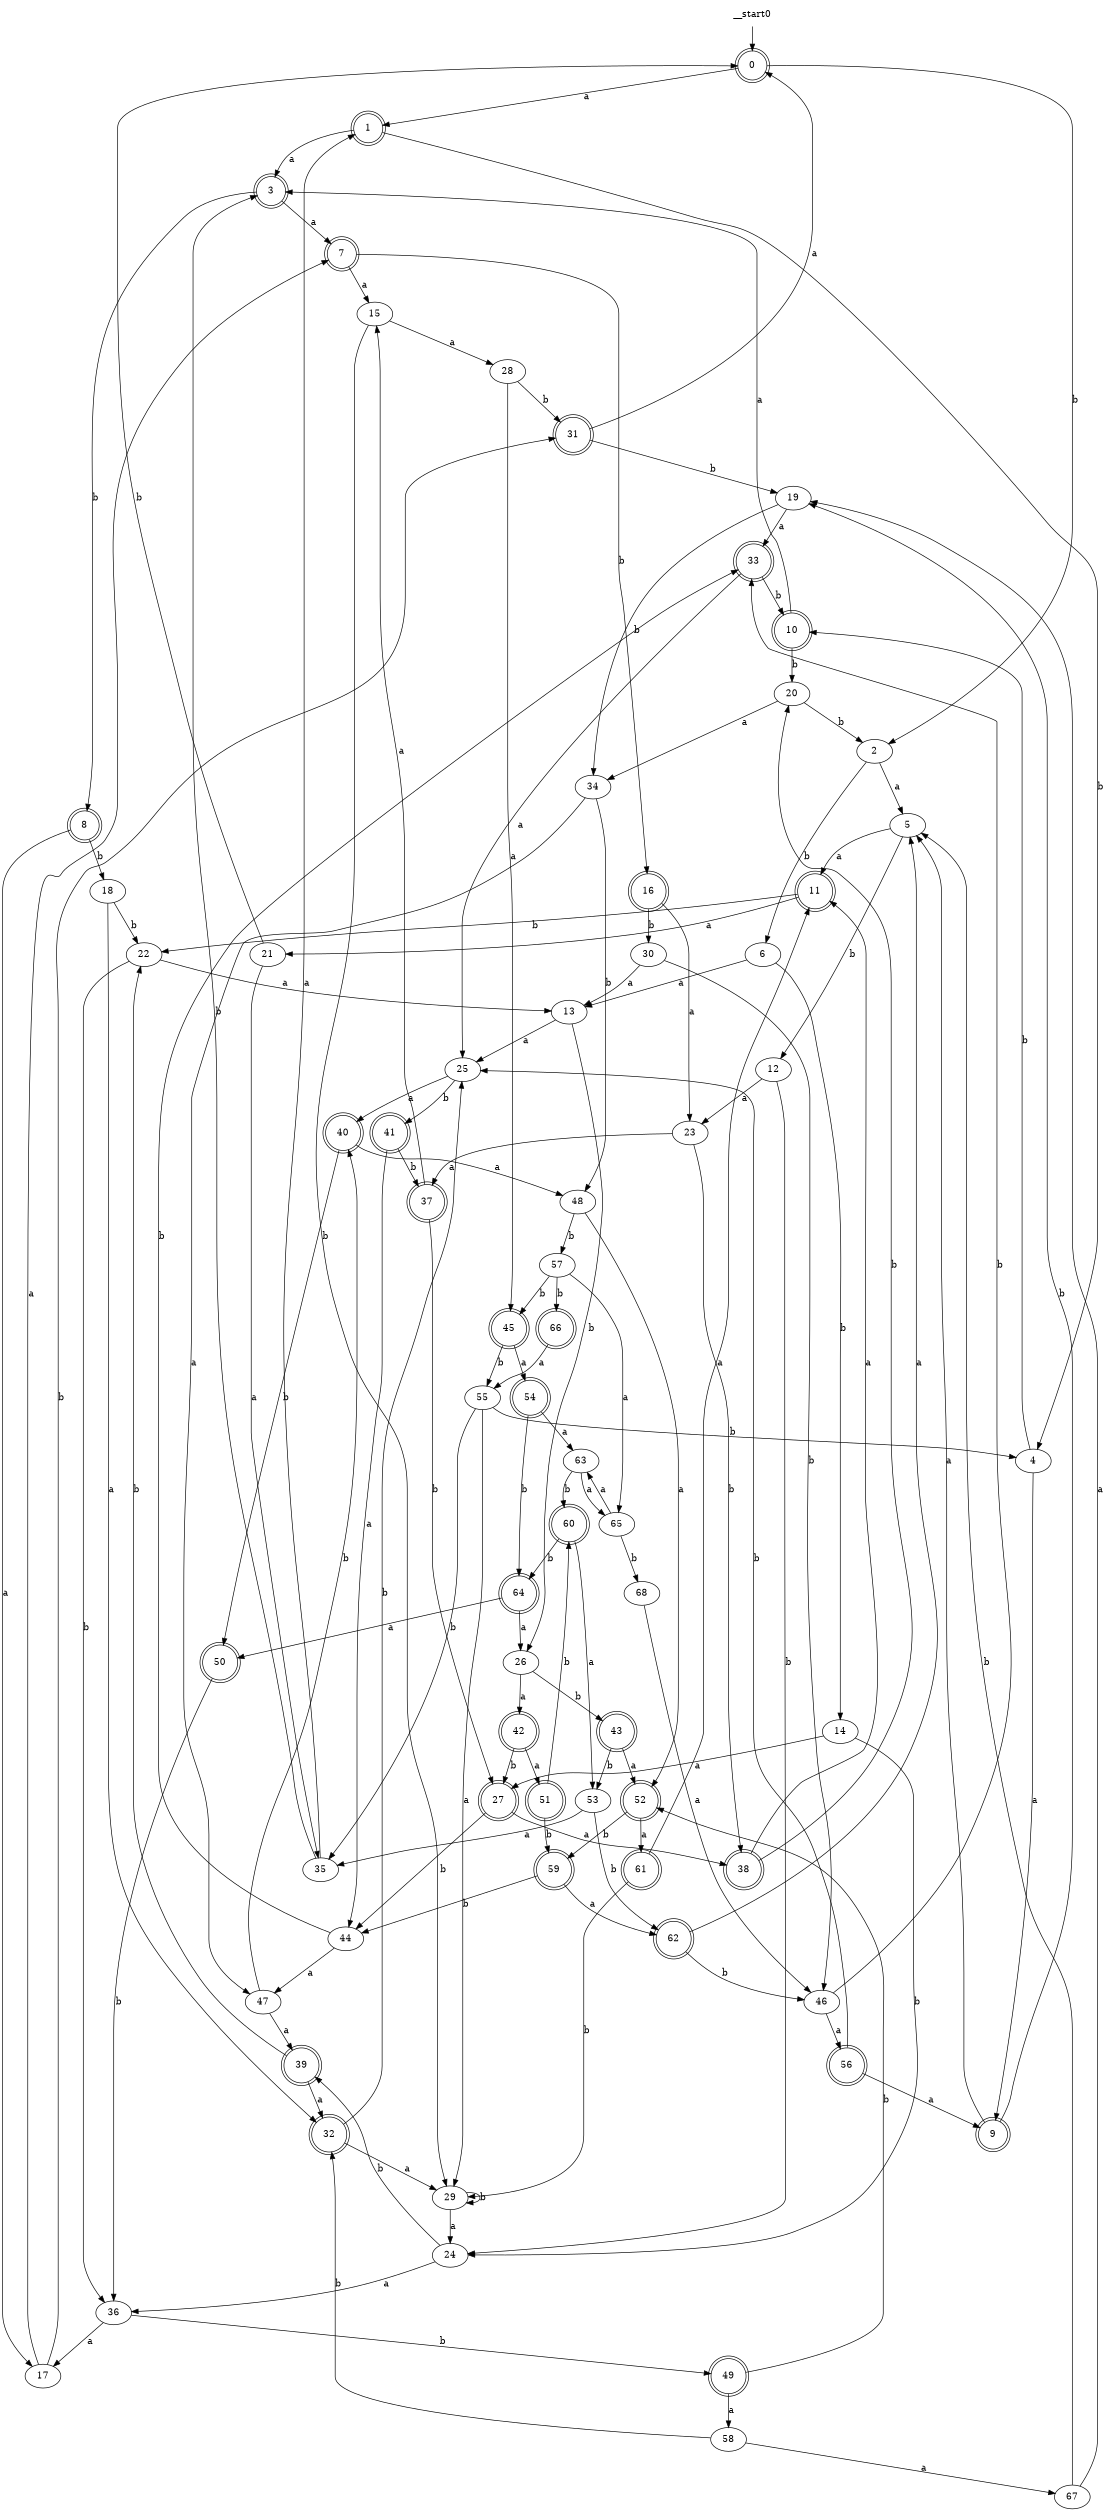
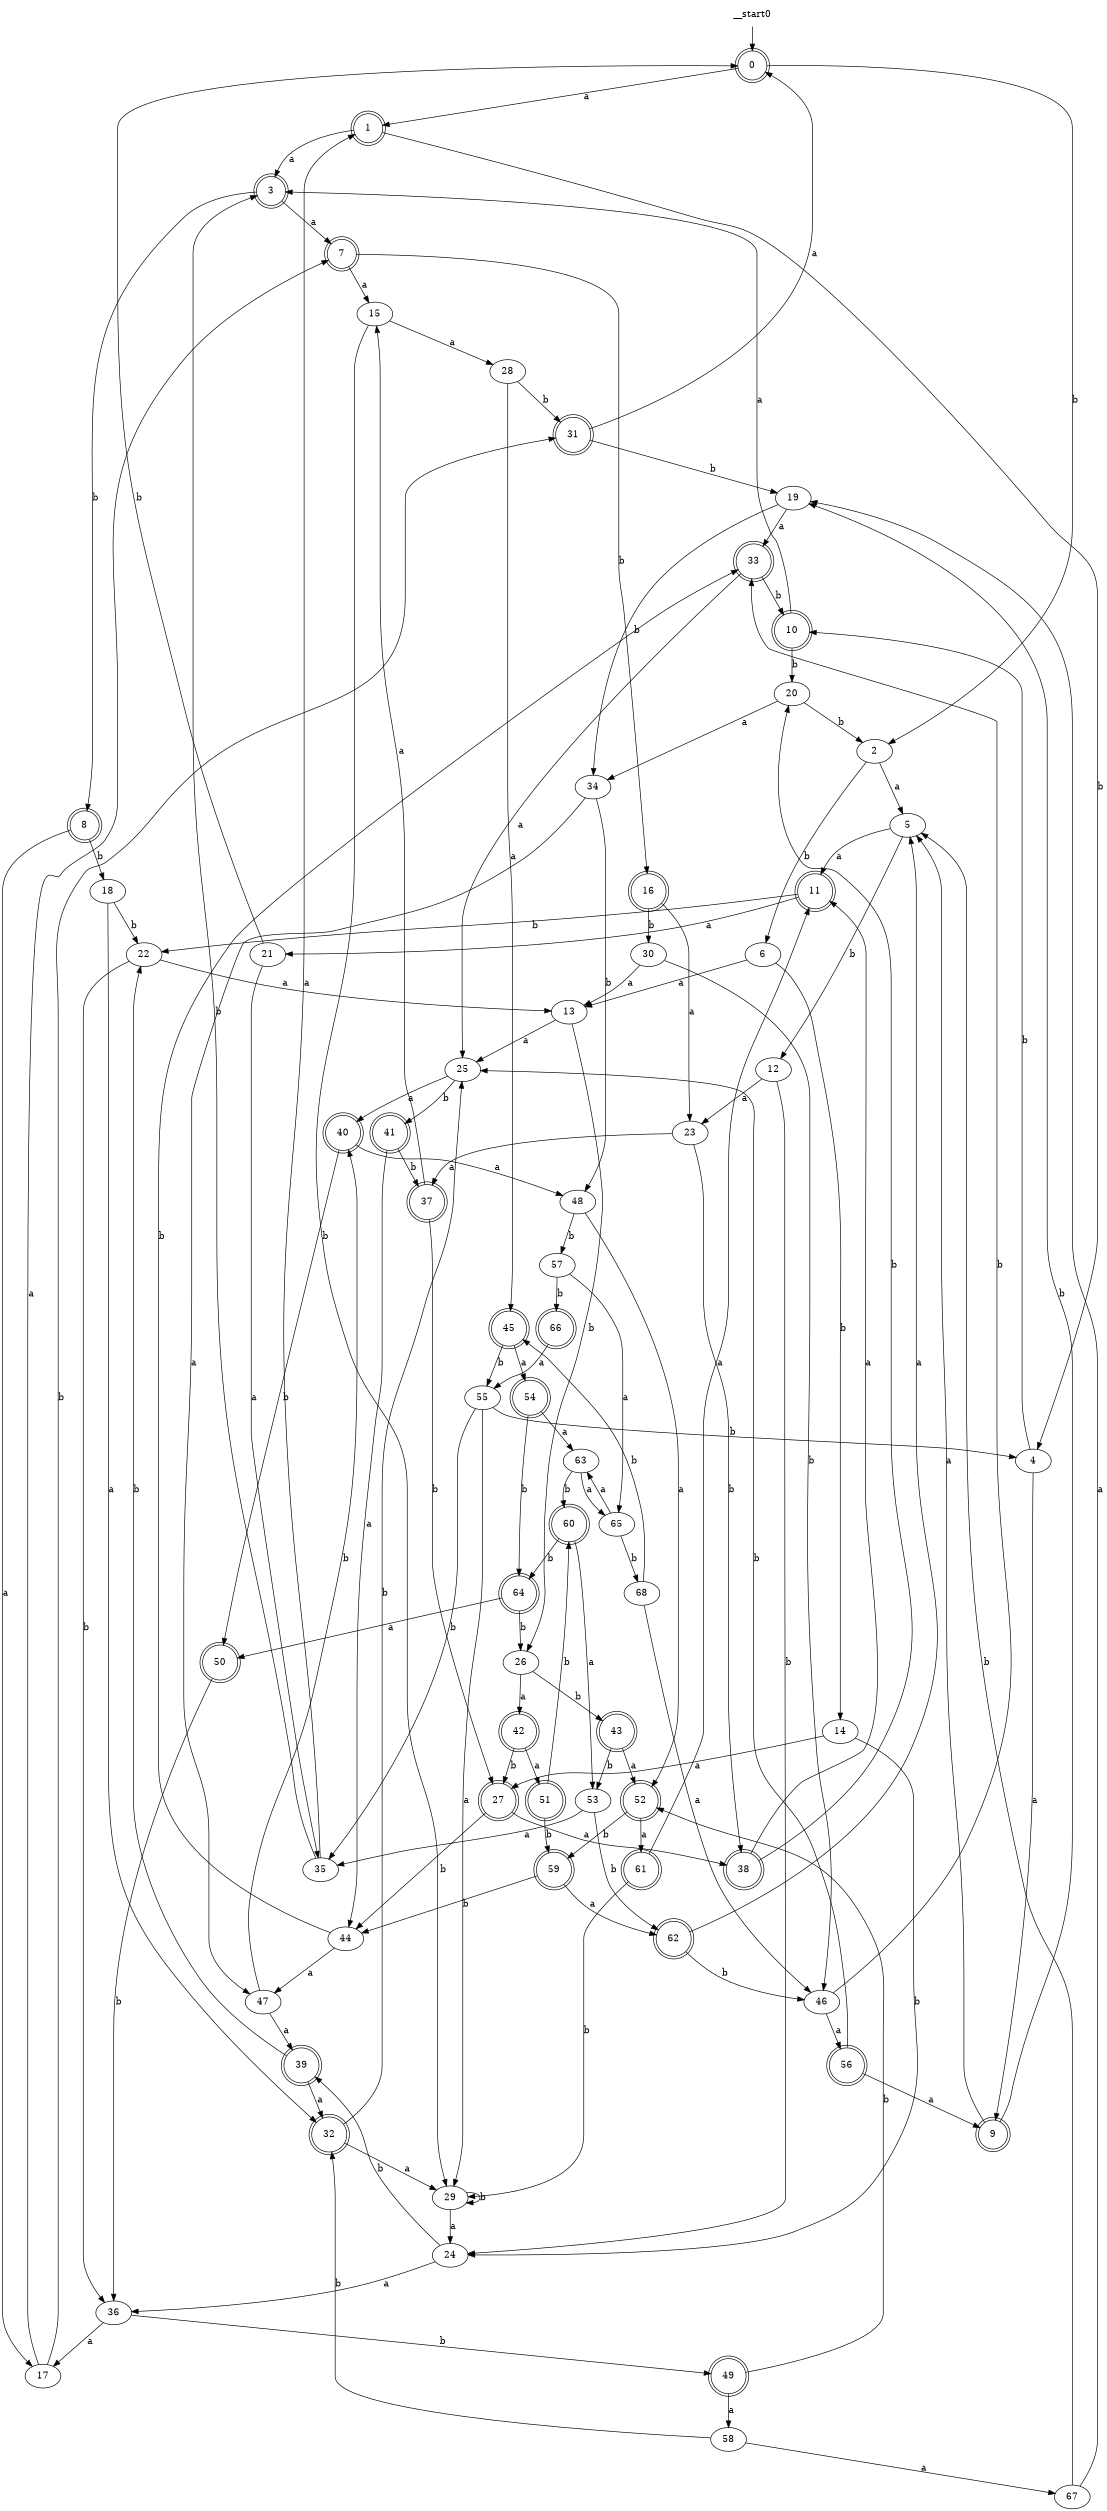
edge "57" -> "45": now "68" -> "45"
edge "64" -> "26": label "a" -> "b"
